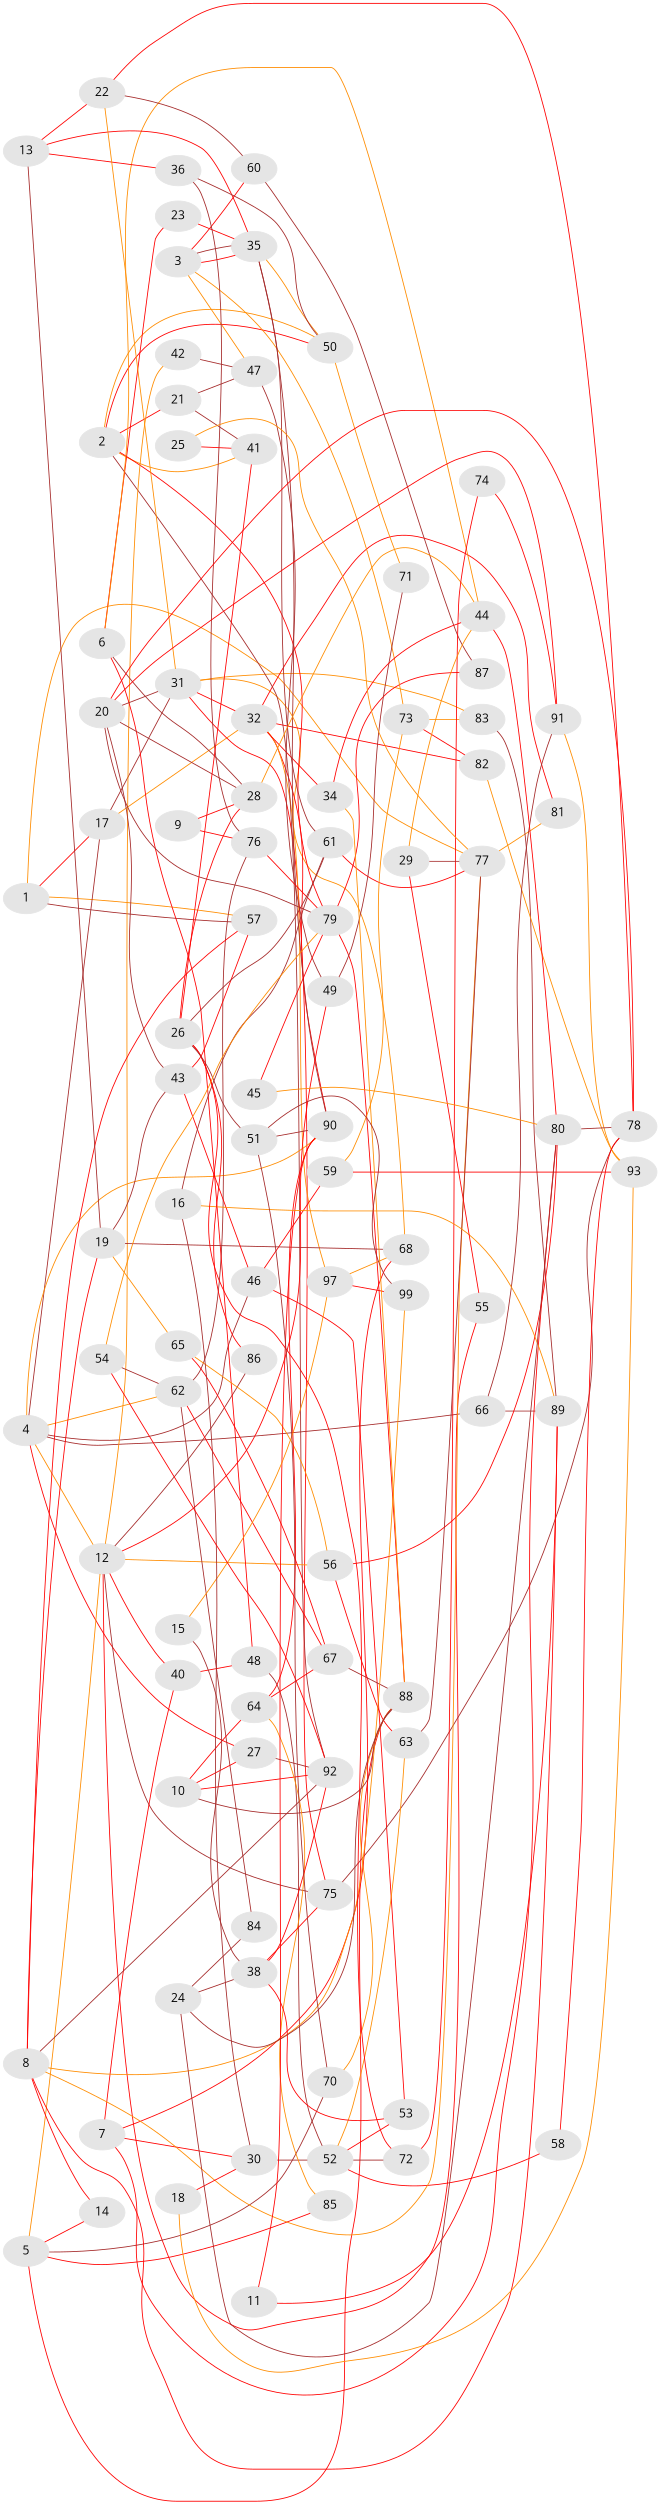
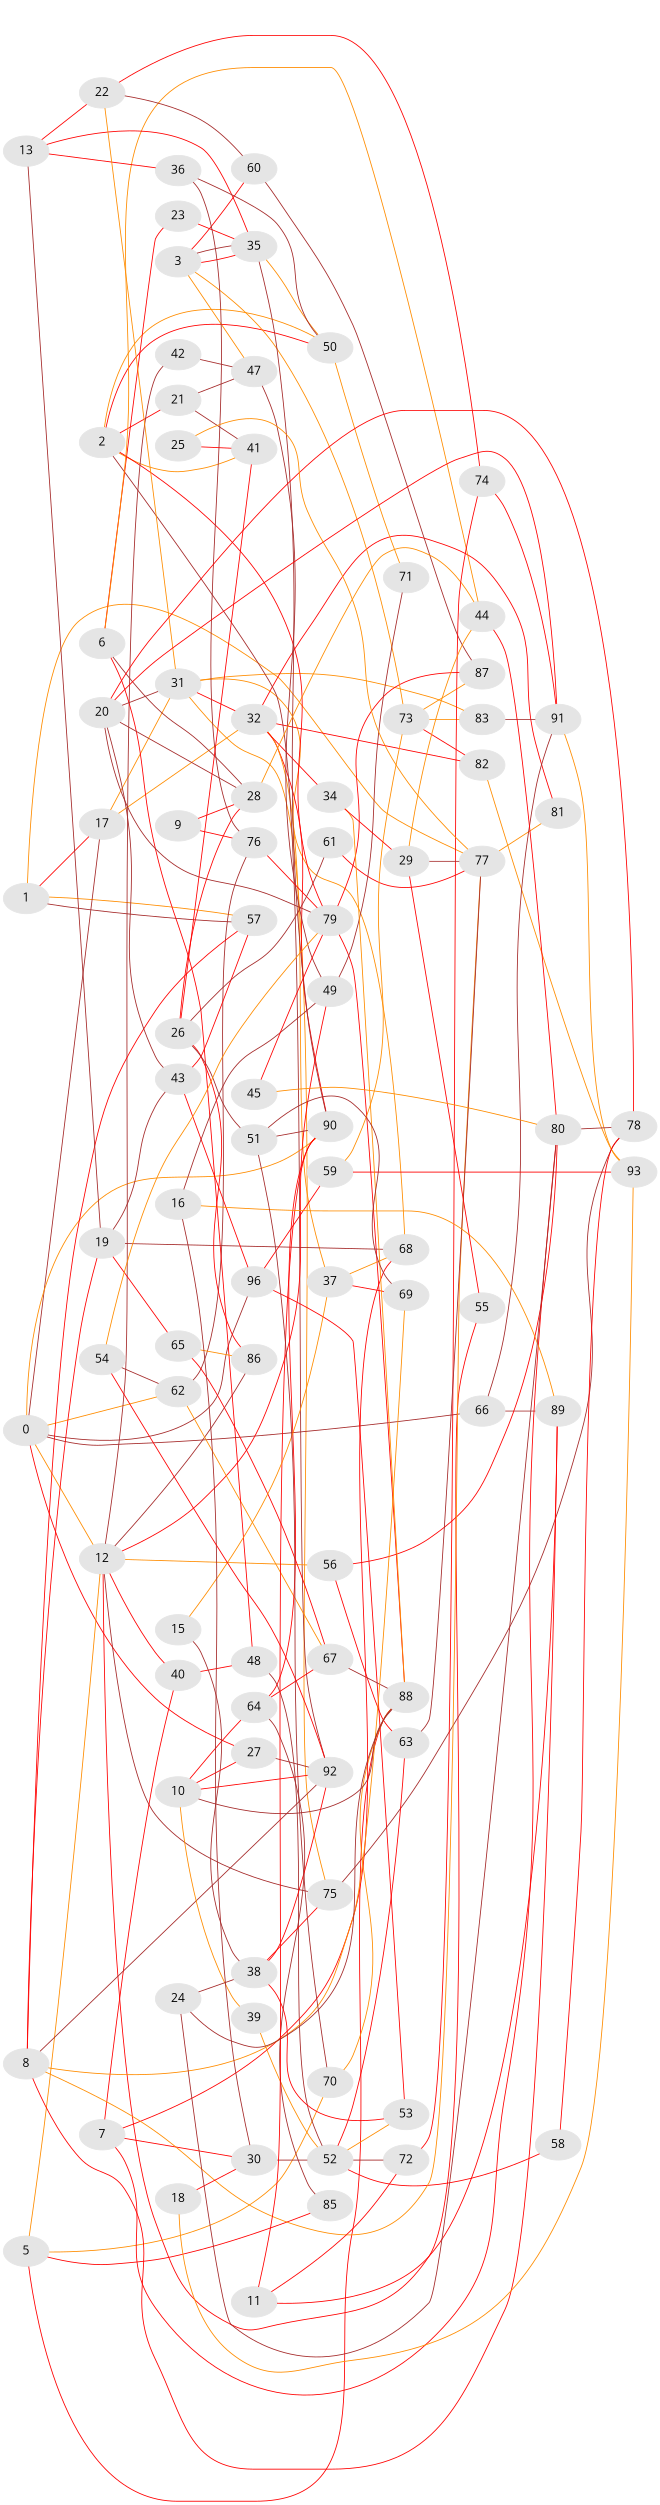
edge "22" -- "78": now "22" -- "74"
edge "35" -- "61": removed
edge "44" -- "34": now "29" -- "34"
edge "87" -- "73": added
edge "31" -- "17": color brown -> darkorange
edge "61" -- "16": now "49" -- "16"
edge "42" -- "12": color darkorange -> brown
edge "83" -- "89": now "83" -- "91"
edge "31" -- "75": color red -> darkorange
node "46": label "46" -> "96"
node "97": label "97" -> "37"
edge "19" -- "65": color darkorange -> red
node "99": label "99" -> "69"
edge "65" -- "56": now "65" -- "86"
node "4": label "4" -> "0"
edge "62" -- "67": color red -> darkorange
edge "26" -- "72": now "11" -- "72"
node "84": removed
edge "63" -- "52": color darkorange -> red
edge "64" -- "85": color darkorange -> brown
node "39": added
edge "53" -- "52": color red -> darkorange
node "14": removed
edge "70" -- "5": color brown -> darkorange
